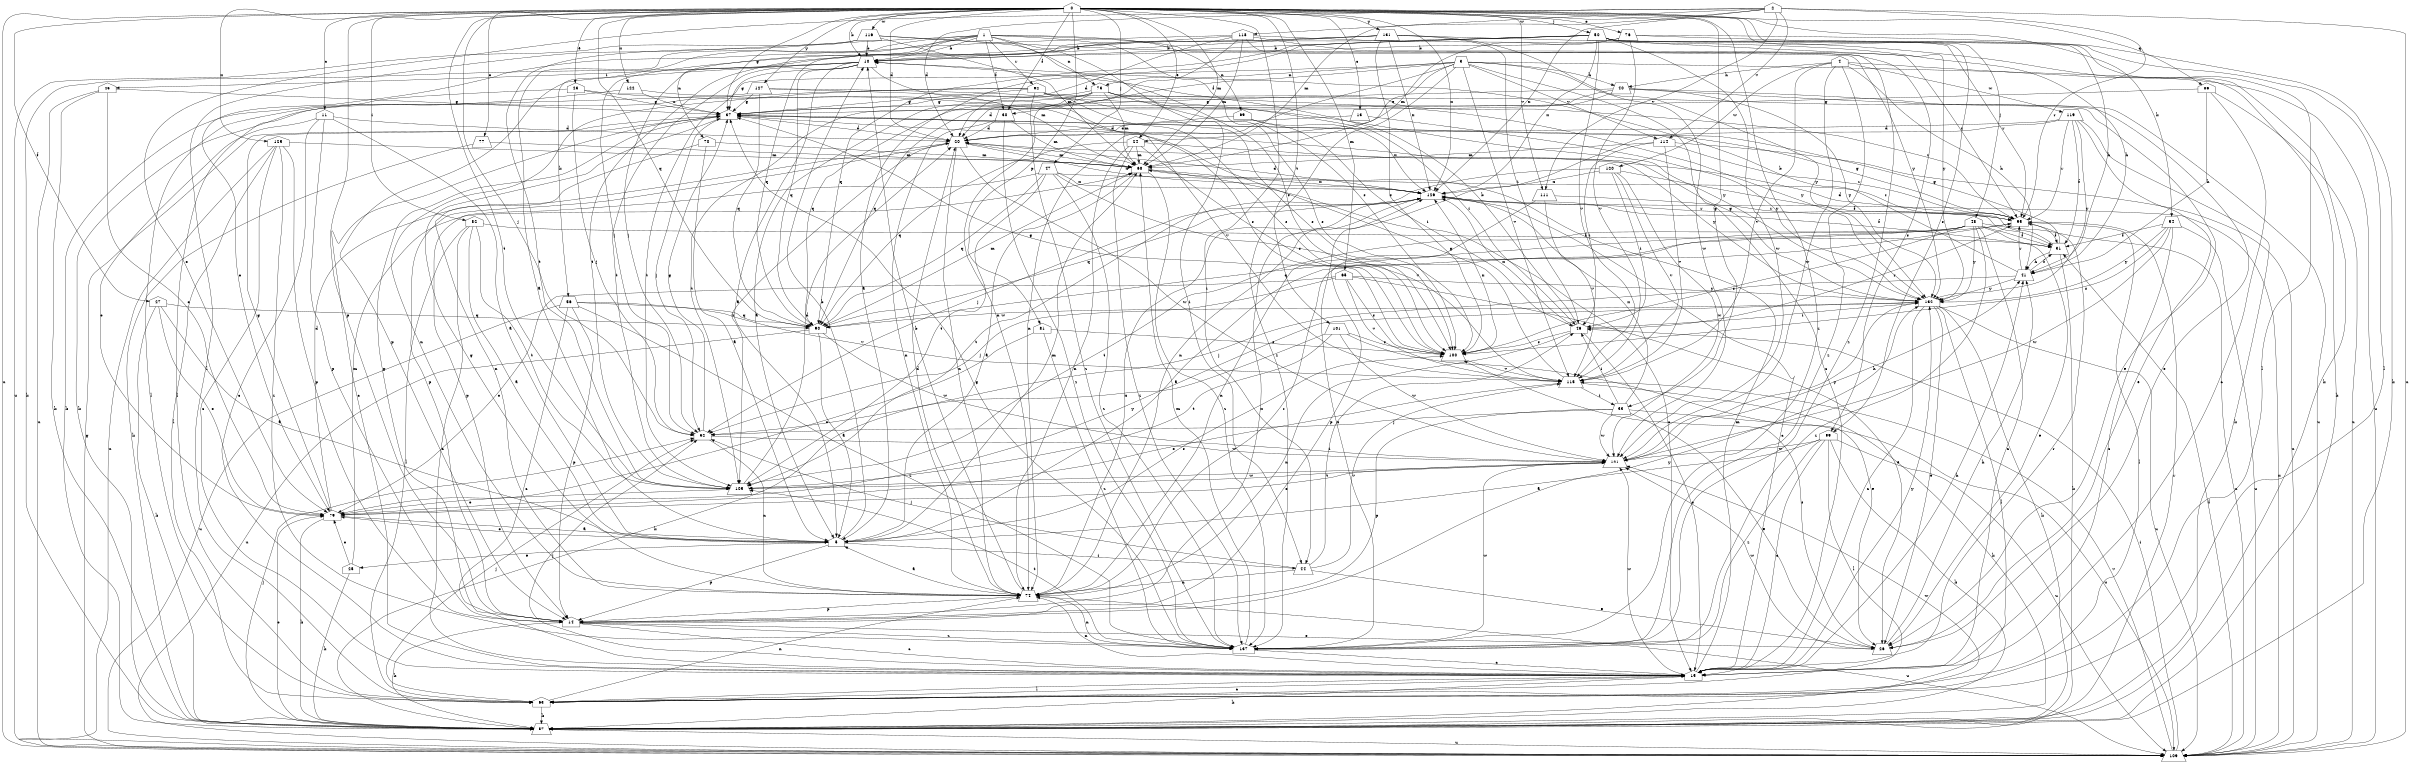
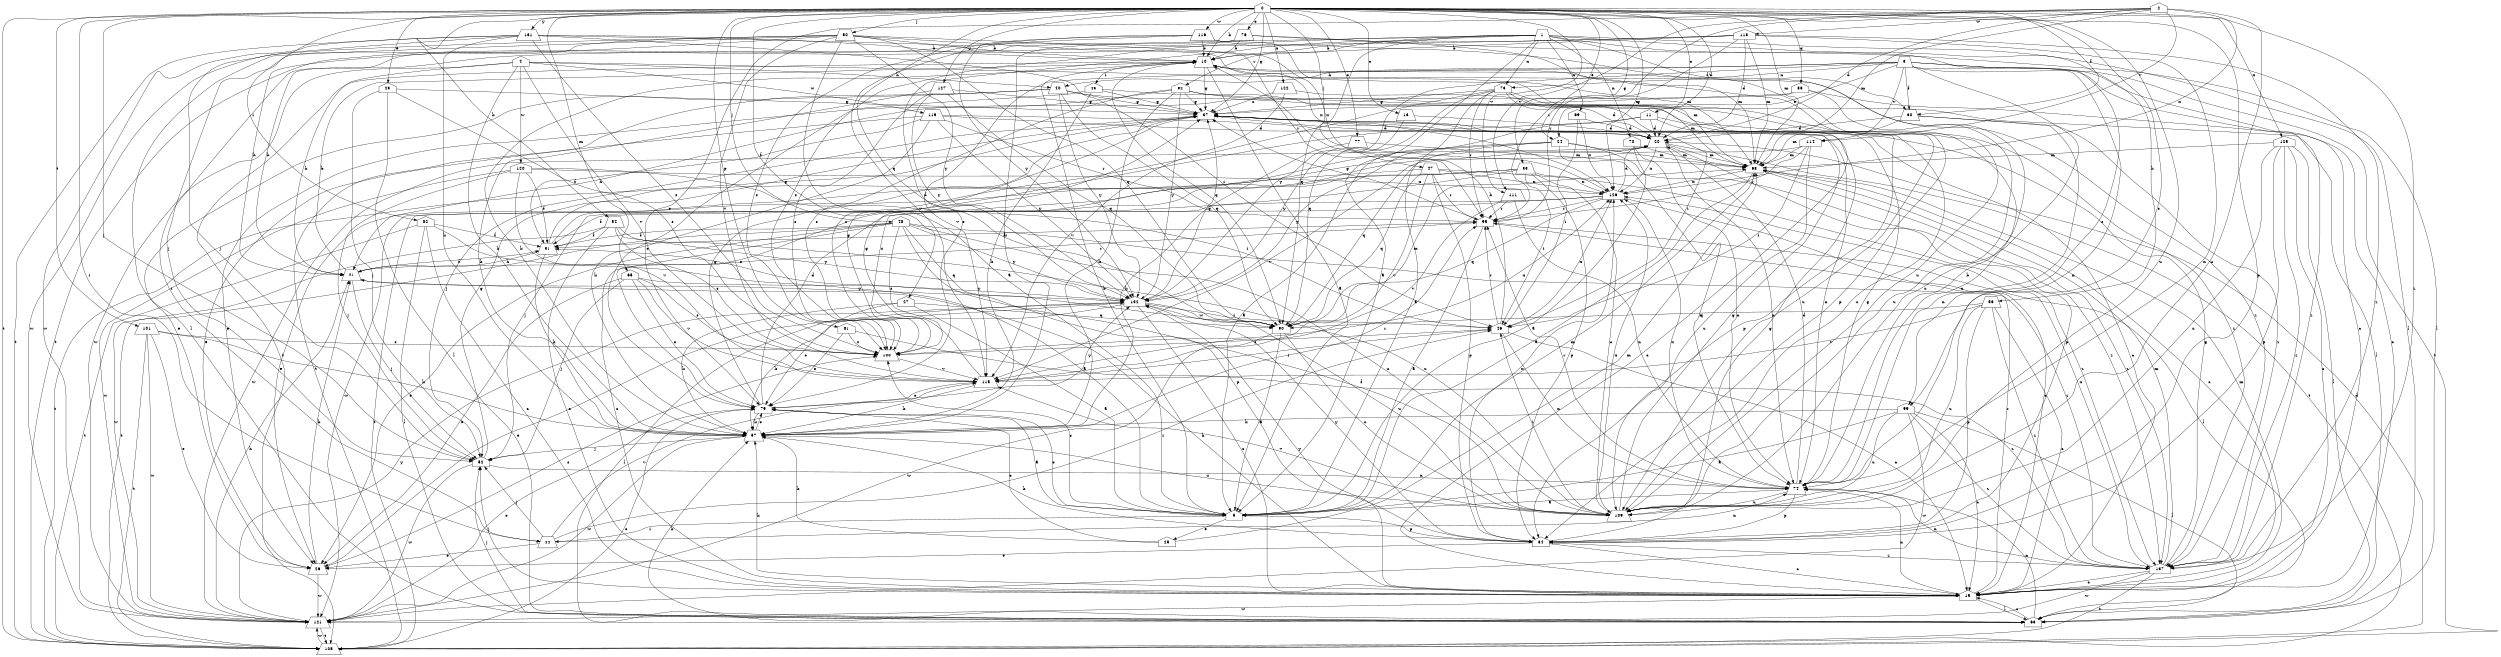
edge "115" -> "33": now "115" -> "46"
node "14": label "14" -> "84"
